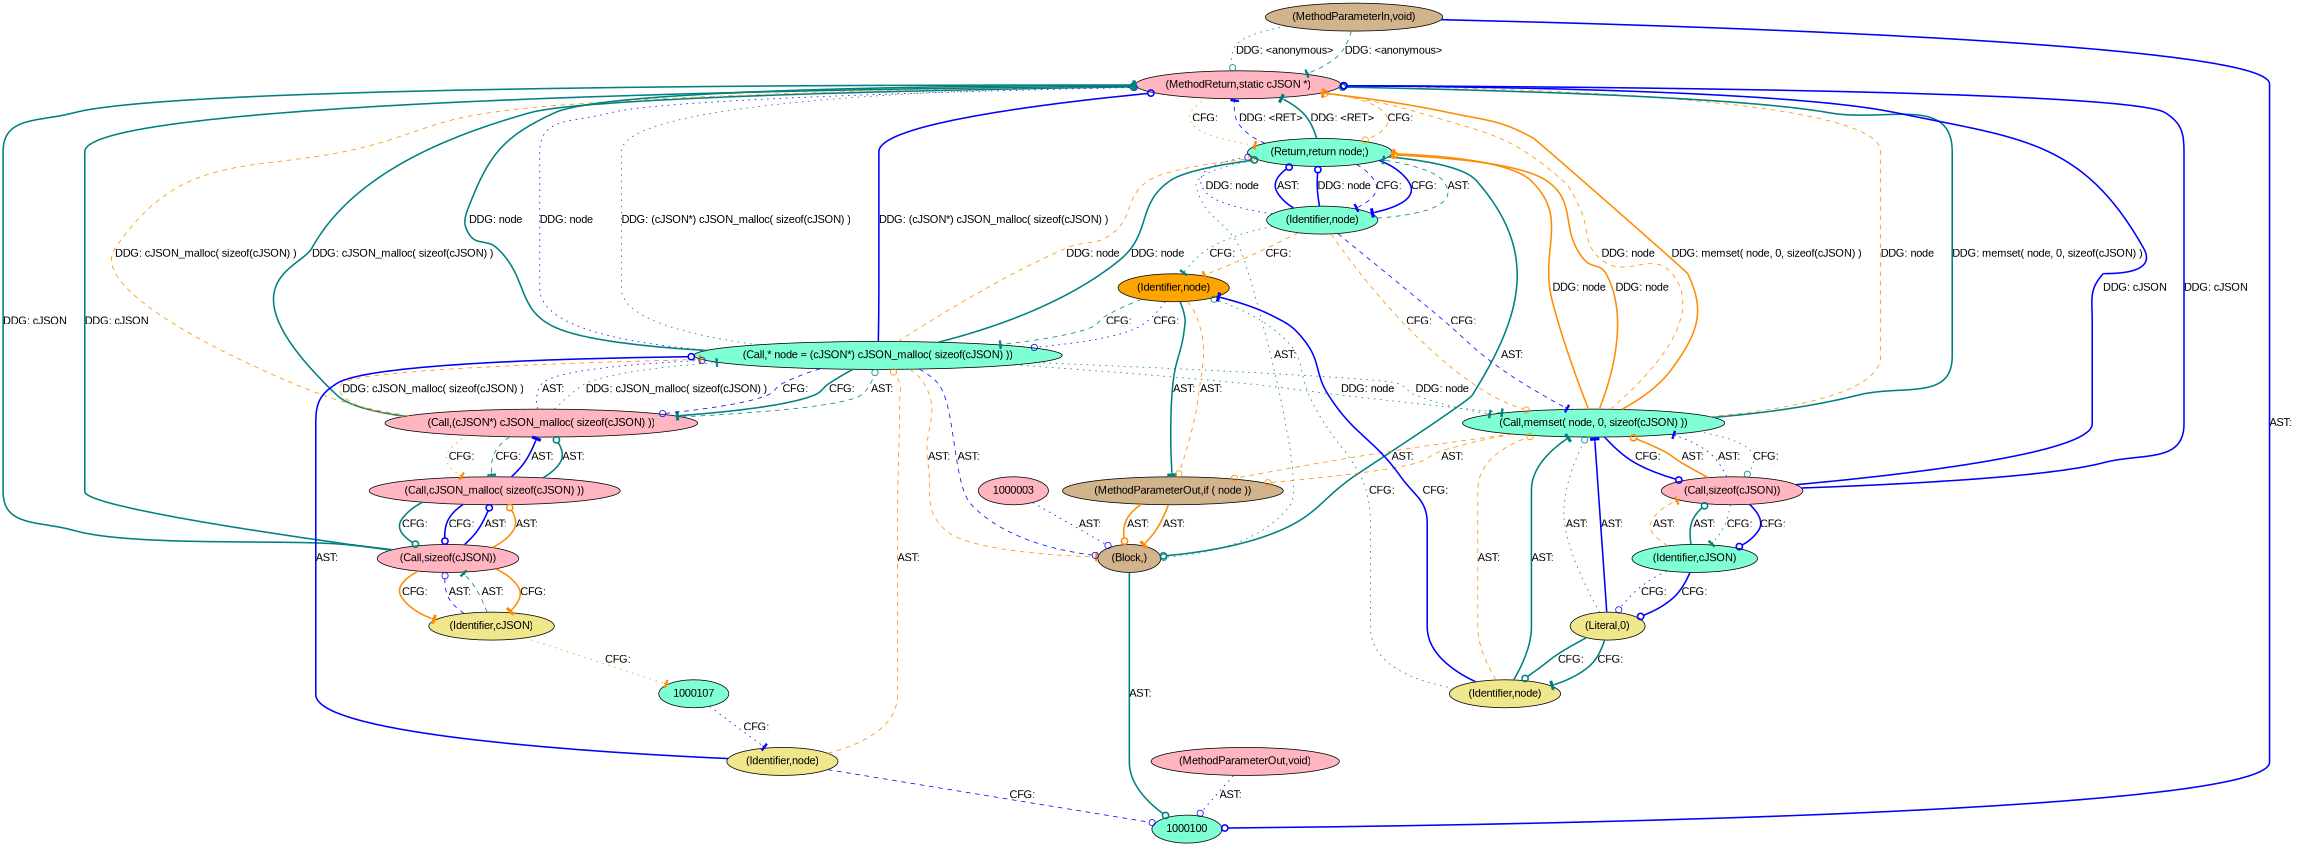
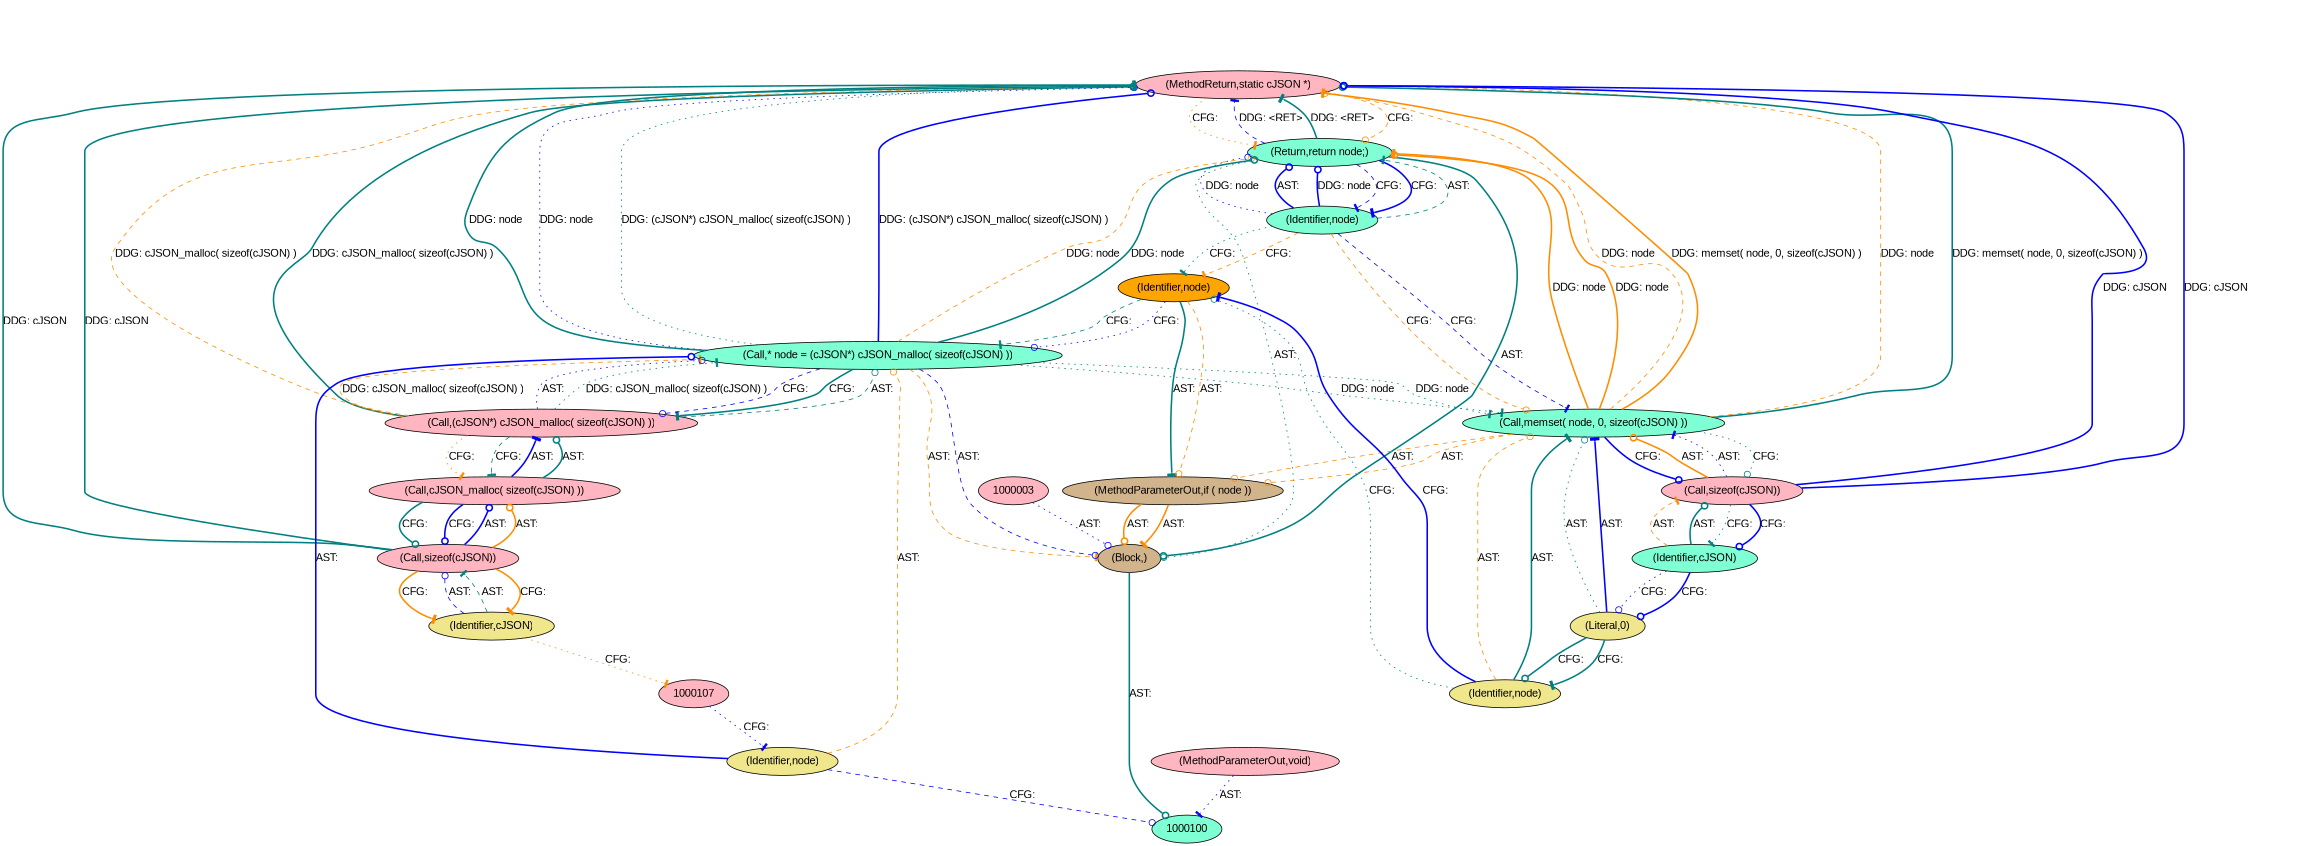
node "(MethodParameterIn,void)": removed
node "1000107": fillcolor aquamarine -> lightpink
edge "(MethodParameterOut,void)" -> "1000100": arrowhead odot -> tee
